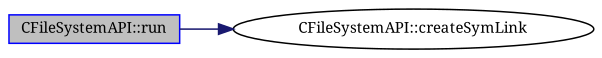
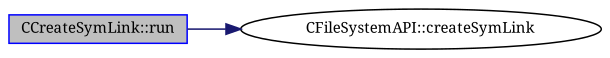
node "CFileSystemAPI::run": label "CFileSystemAPI::run" -> "CCreateSymLink::run"
